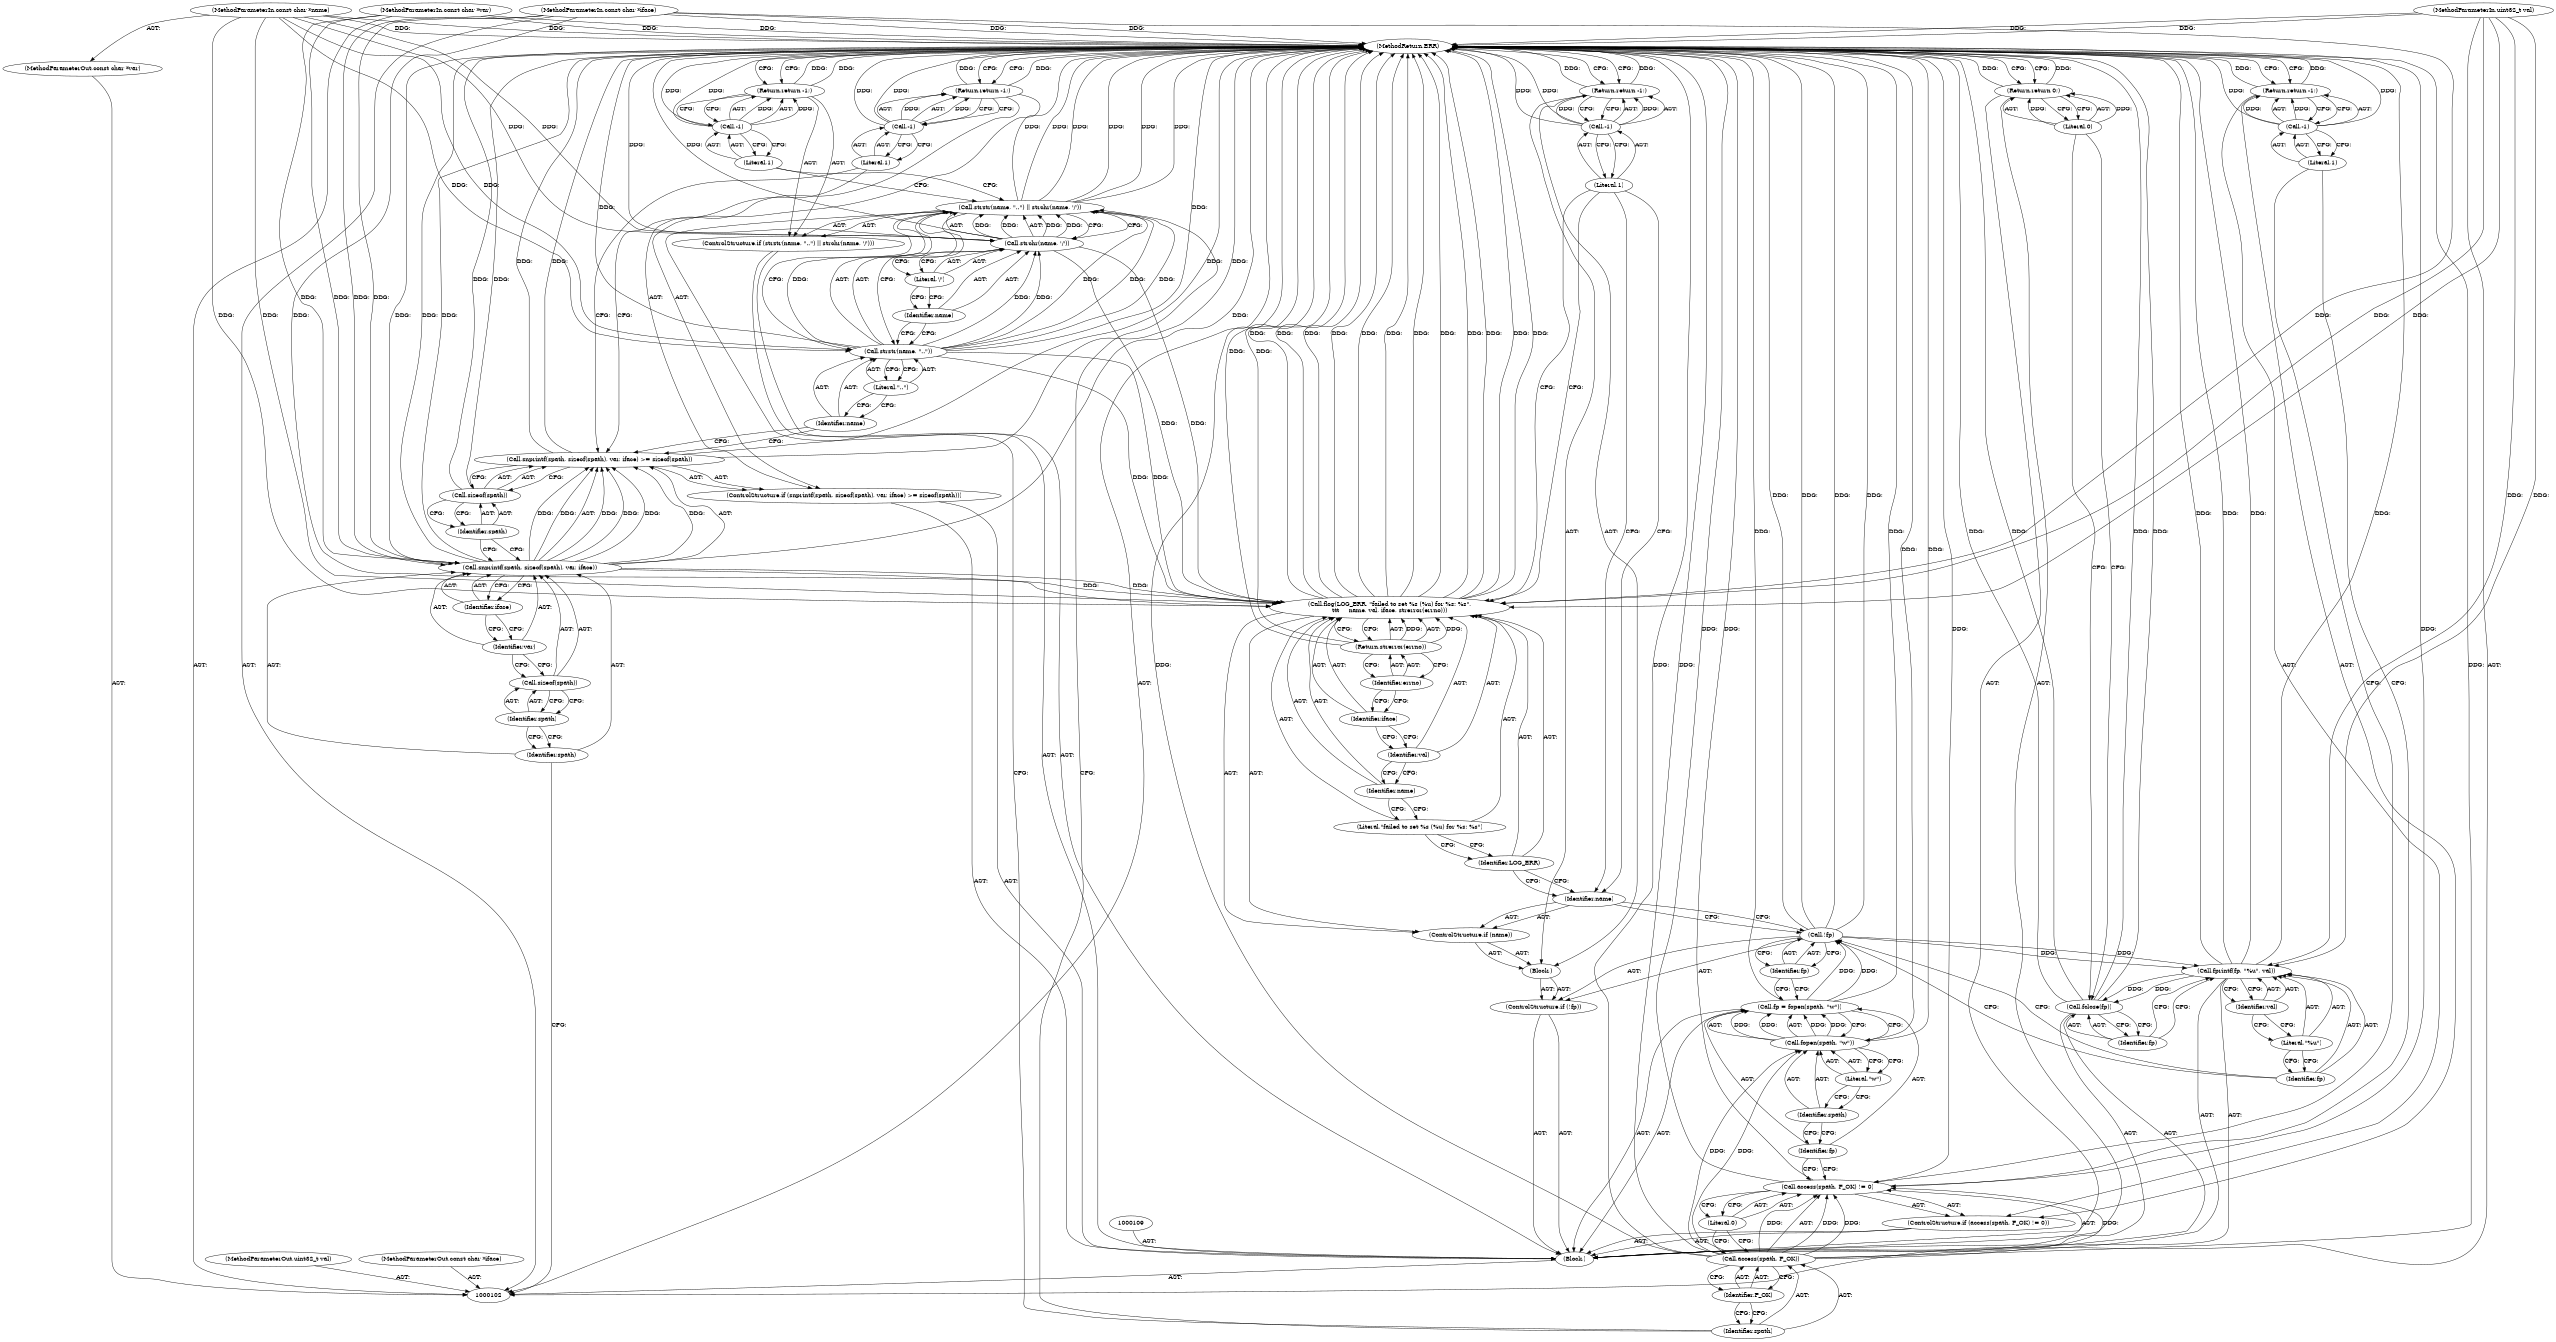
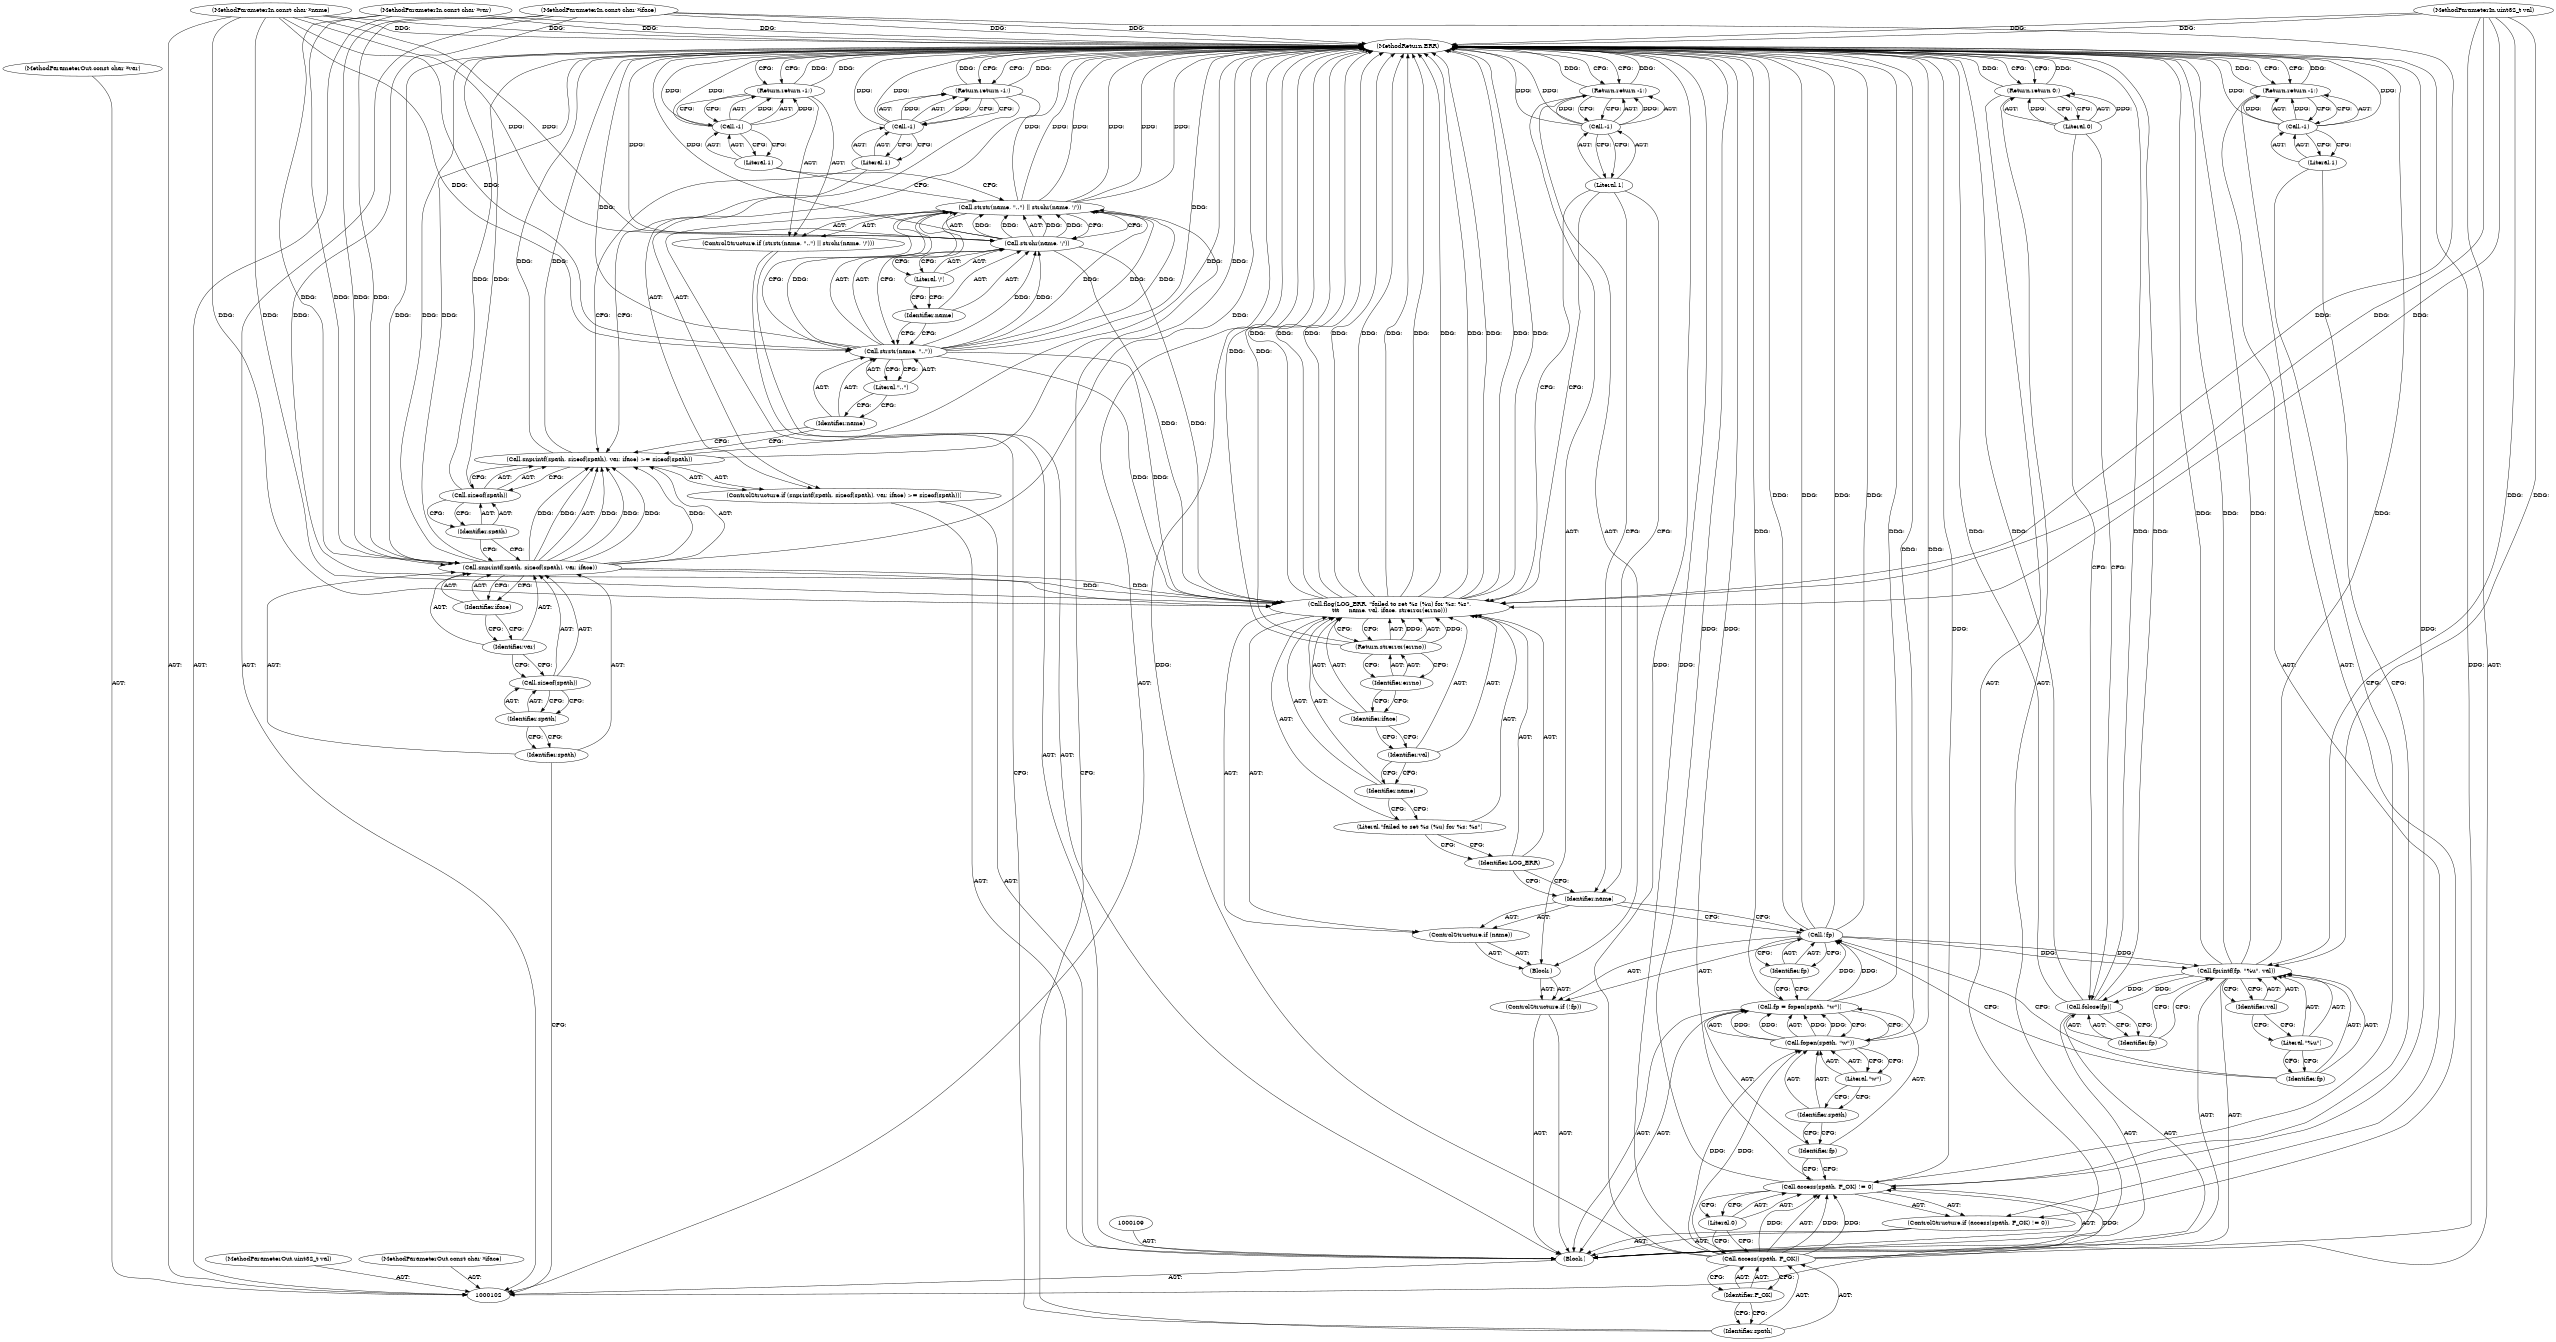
edge "(MethodParameterIn,const char *name)" -> "(MethodParameterOut,const char *var)": now "(MethodParameterIn,const char *name)" -> "1000102"
